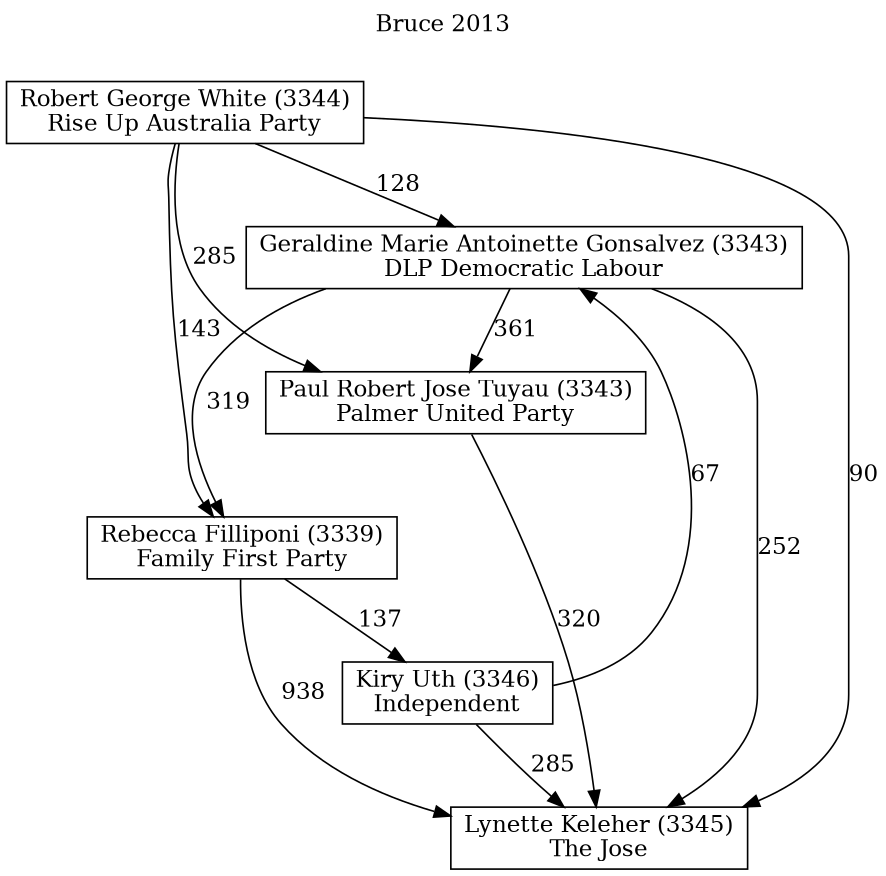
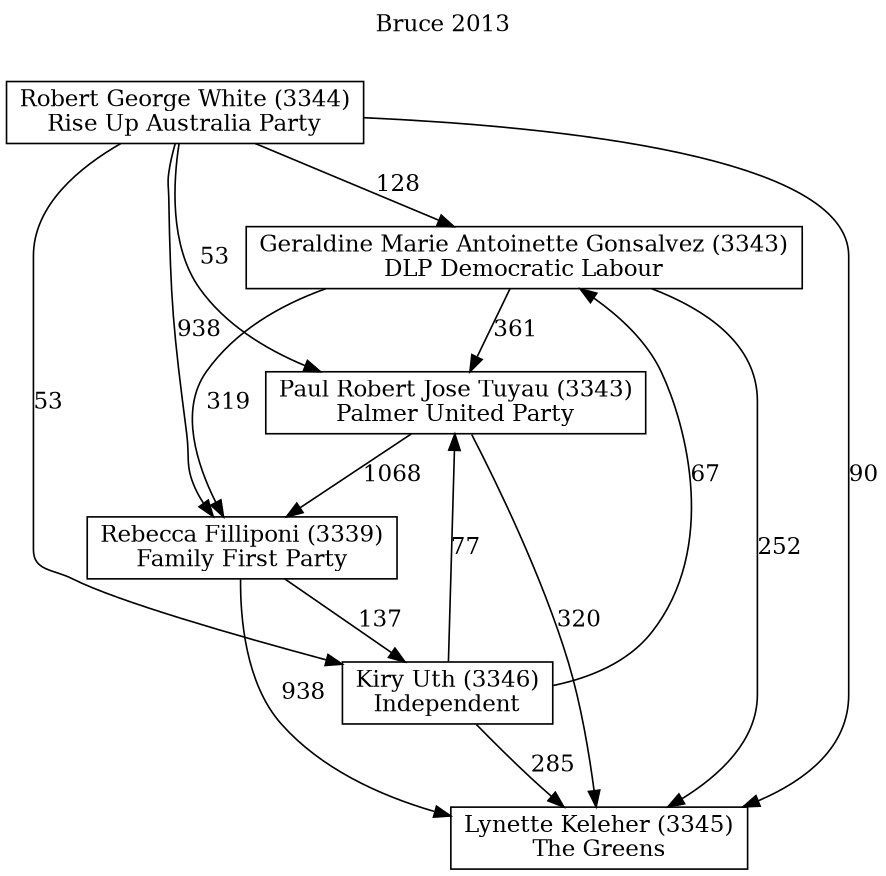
edge "Robert George White (3344) Rise Up Australia Party" -> "Paul Robert Jose Tuyau (3343) Palmer United Party": label "285" -> "53"
edge "Robert George White (3344) Rise Up Australia Party" -> "Rebecca Filliponi (3339) Family First Party": label "143" -> "938"
edge "Paul Robert Jose Tuyau (3343) Palmer United Party" -> "Rebecca Filliponi (3339) Family First Party": added, label "1068"
edge "Robert George White (3344) Rise Up Australia Party" -> "Kiry Uth (3346) Independent": added, label "53"
edge "Kiry Uth (3346) Independent" -> "Paul Robert Jose Tuyau (3343) Palmer United Party": added, label "77"
node "Lynette Keleher (3345) The Jose": label "Lynette Keleher (3345) The Jose" -> "Lynette Keleher (3345) The Greens"
